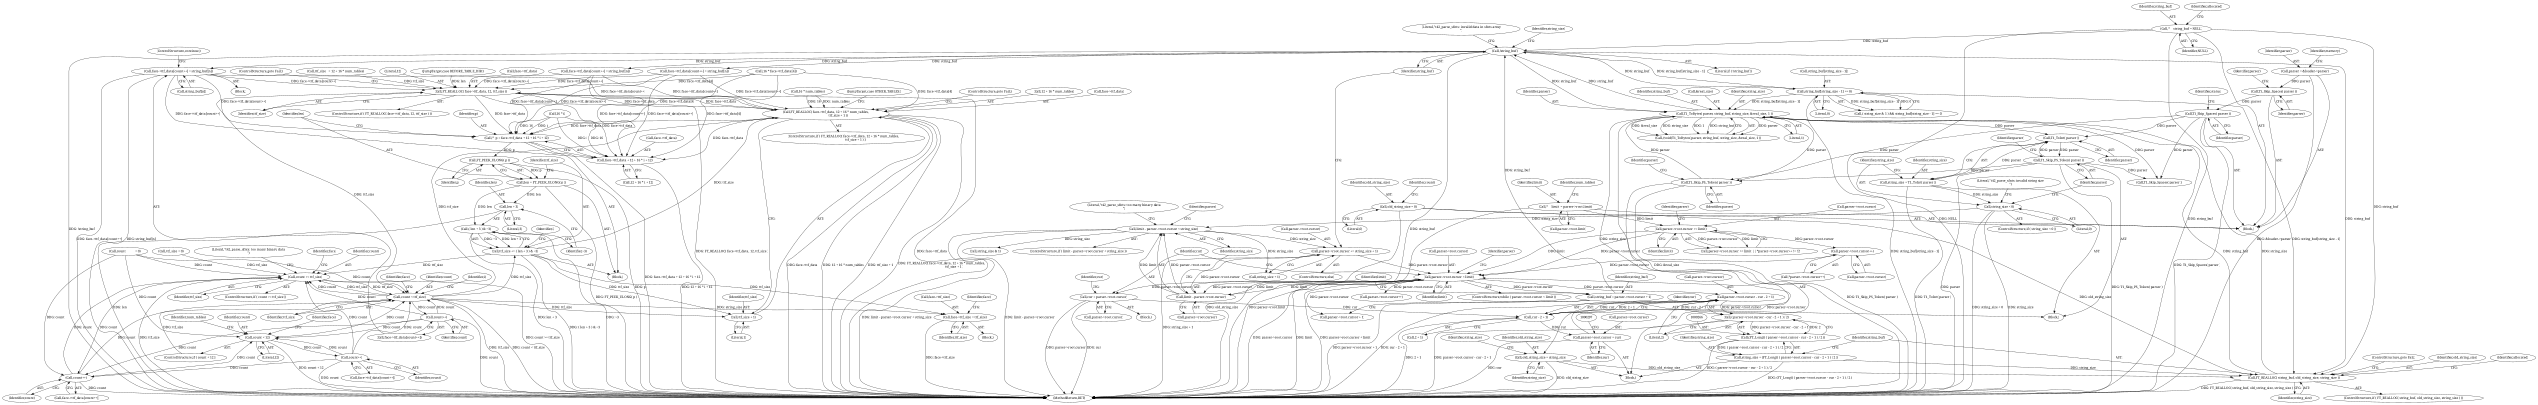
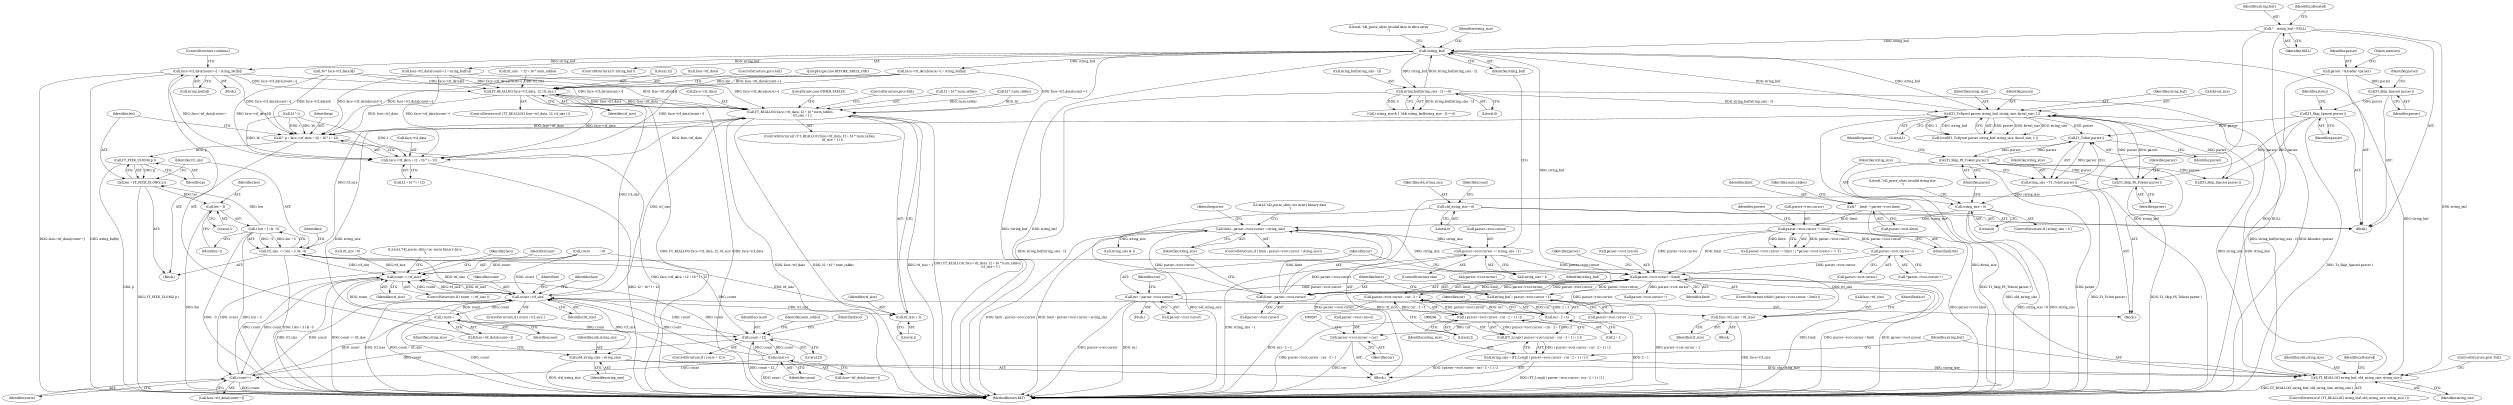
node "(Identifier,memory)": label "(Identifier,memory)" -> "(Token,memory)"
node "(Literal,if ( !string_buf ))": label "(Literal,if ( !string_buf ))" -> "(ControlStructure,if ( !string_buf ))"
edge "(Call,len = FT_PEEK_ULONG( p ))" -> "(Call,( len + 3 ) & ~3)": reversed
edge "(Call,limit - parser->root.cursor)" -> "(Call,parser->root.cursor < limit)": label "DDG: limit" -> "AST: limit"
edge "(Call,parser->root.cursor + 1)" -> "(Call,string_buf = parser->root.cursor + 1)": added, label "AST:"
edge "(Call,count < ttf_size)" -> "(Call,face->ttf_size = ttf_size)": label "DDG: string_size" -> "DDG: ttf_size"
node "(ControlStructure,if ( count < ttf_size ))": added
